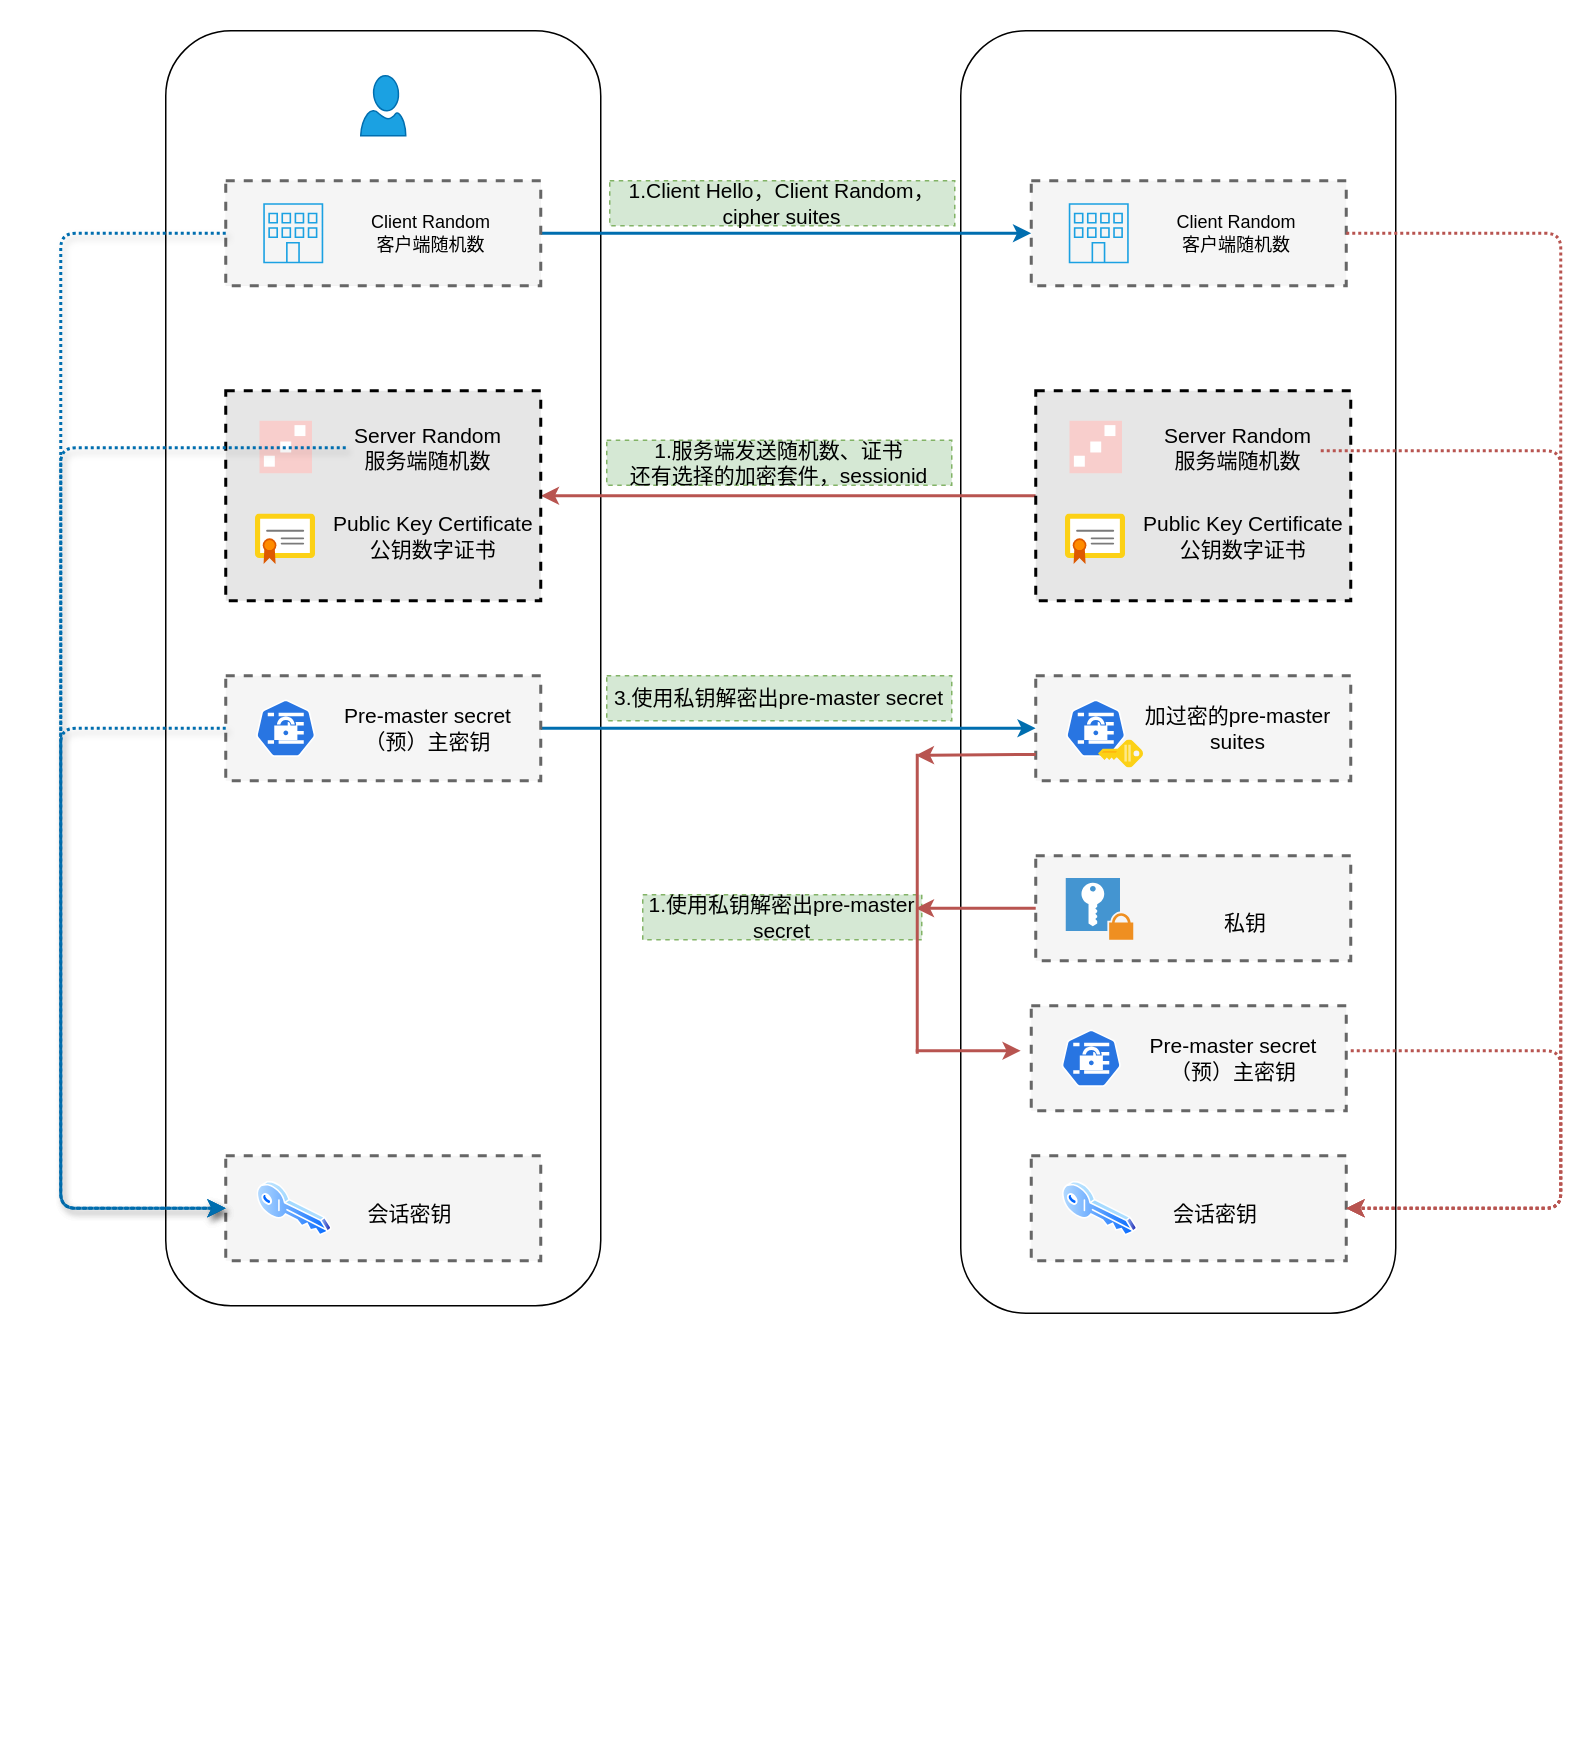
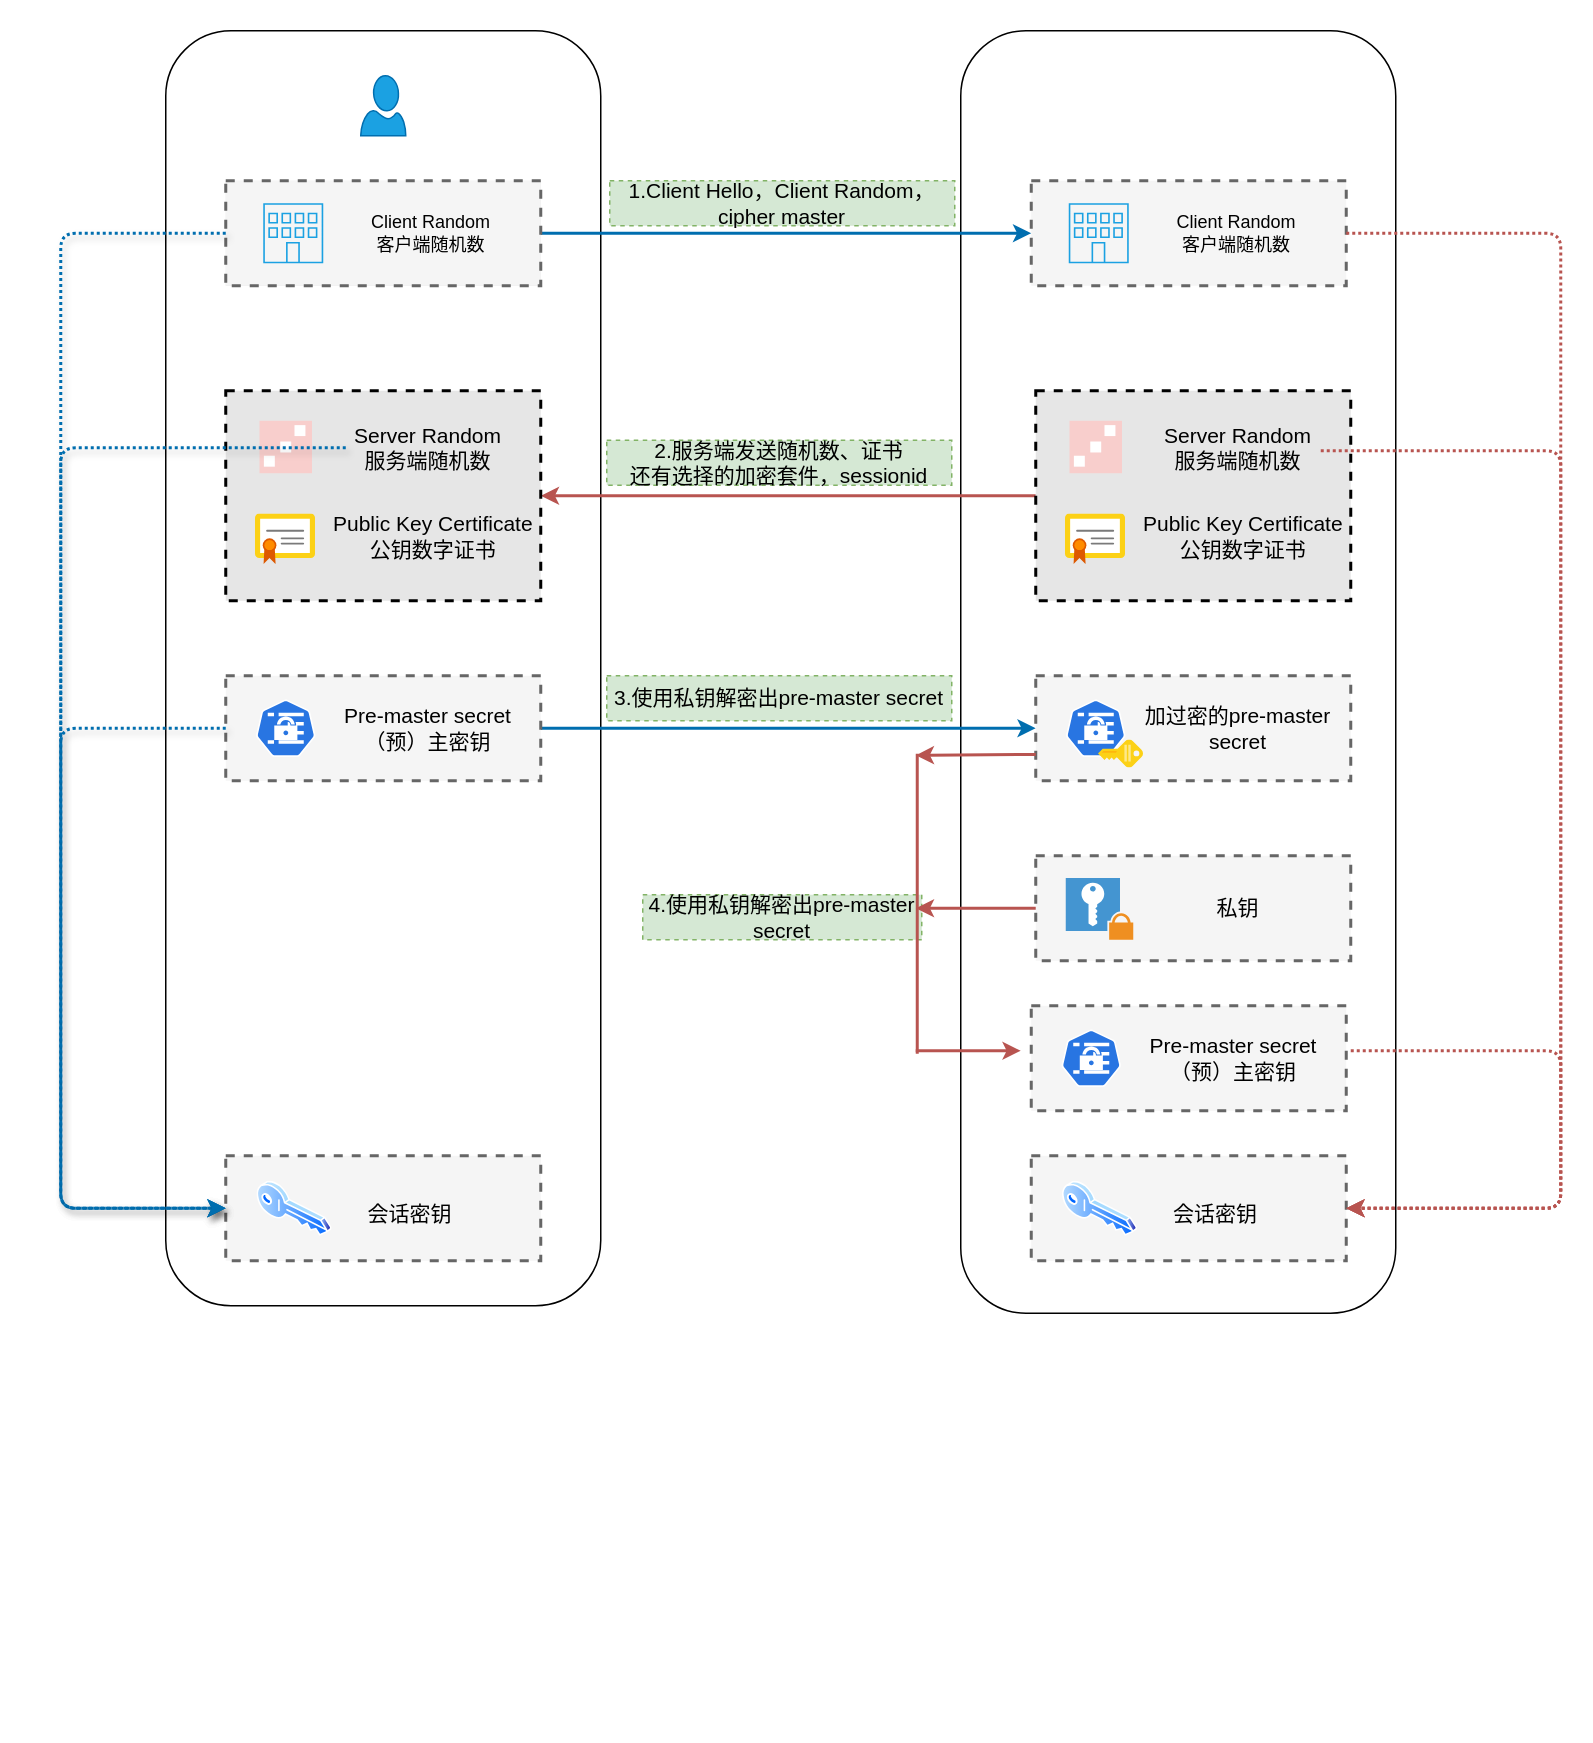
node "1.Client Hello，Client Random，cipher suites": label "1.Client Hello，Client Random，cipher suites" -> "1.Client Hello，Client Random，cipher master"
node "1.服务端发送随机数、证书 还有选择的加密套件，sessionid": label "1.服务端发送随机数、证书 还有选择的加密套件，sessionid" -> "2.服务端发送随机数、证书 还有选择的加密套件，sessionid"
node "加过密的pre-master suites": label "加过密的pre-master suites" -> "加过密的pre-master secret"
node "1.使用私钥解密出pre-master secret": label "1.使用私钥解密出pre-master secret" -> "4.使用私钥解密出pre-master secret"
node "私钥": moved (1246, 924) -> (1238, 909)
